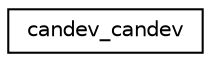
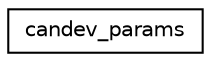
node "candev_candev": label "candev_candev" -> "candev_params"
